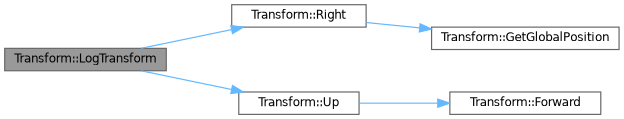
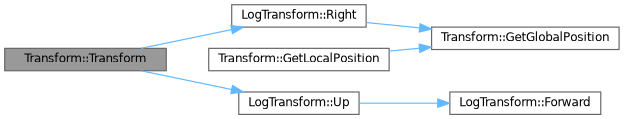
node "Transform::Right": label "Transform::Right" -> "LogTransform::Right"
node "Transform::LogTransform": label "Transform::LogTransform" -> "Transform::Transform"
node "Transform::GetLocalPosition": added
node "Transform::Up": label "Transform::Up" -> "LogTransform::Up"
node "Transform::Forward": label "Transform::Forward" -> "LogTransform::Forward"
